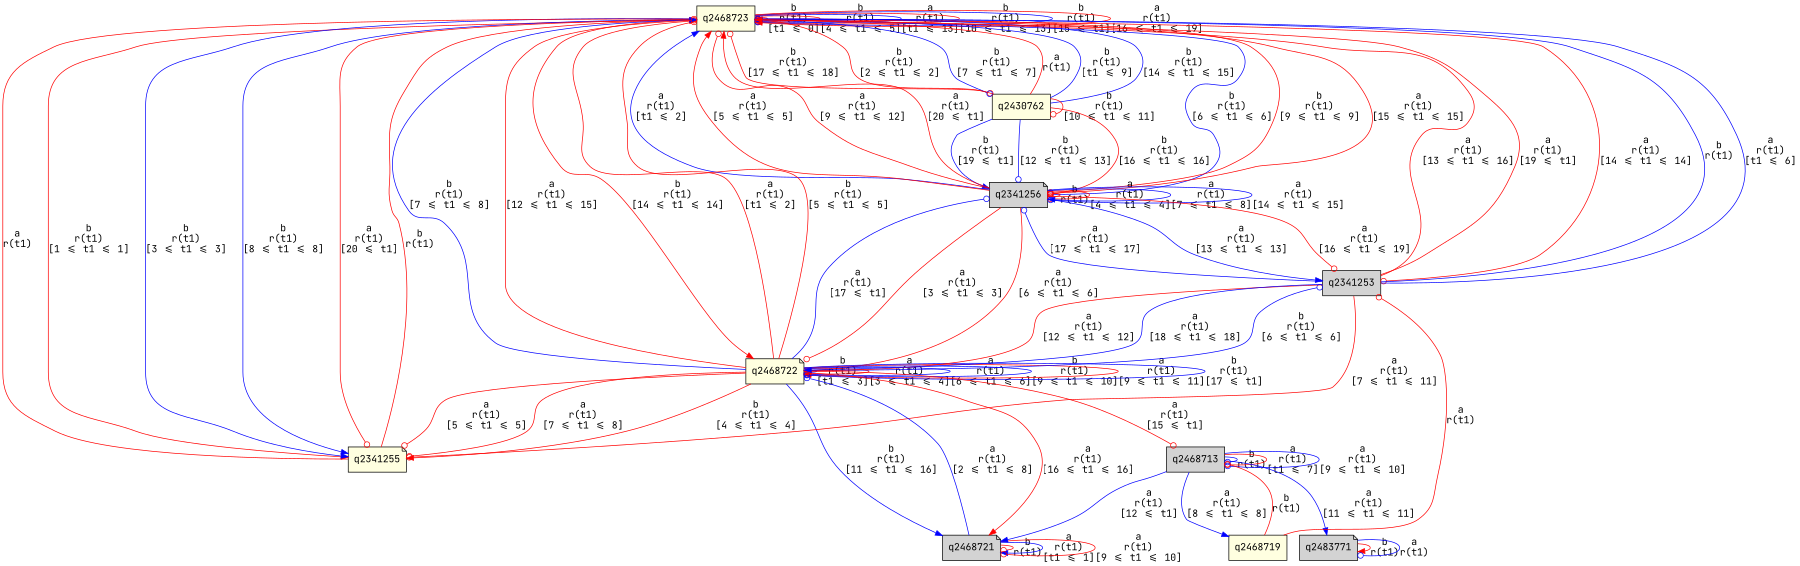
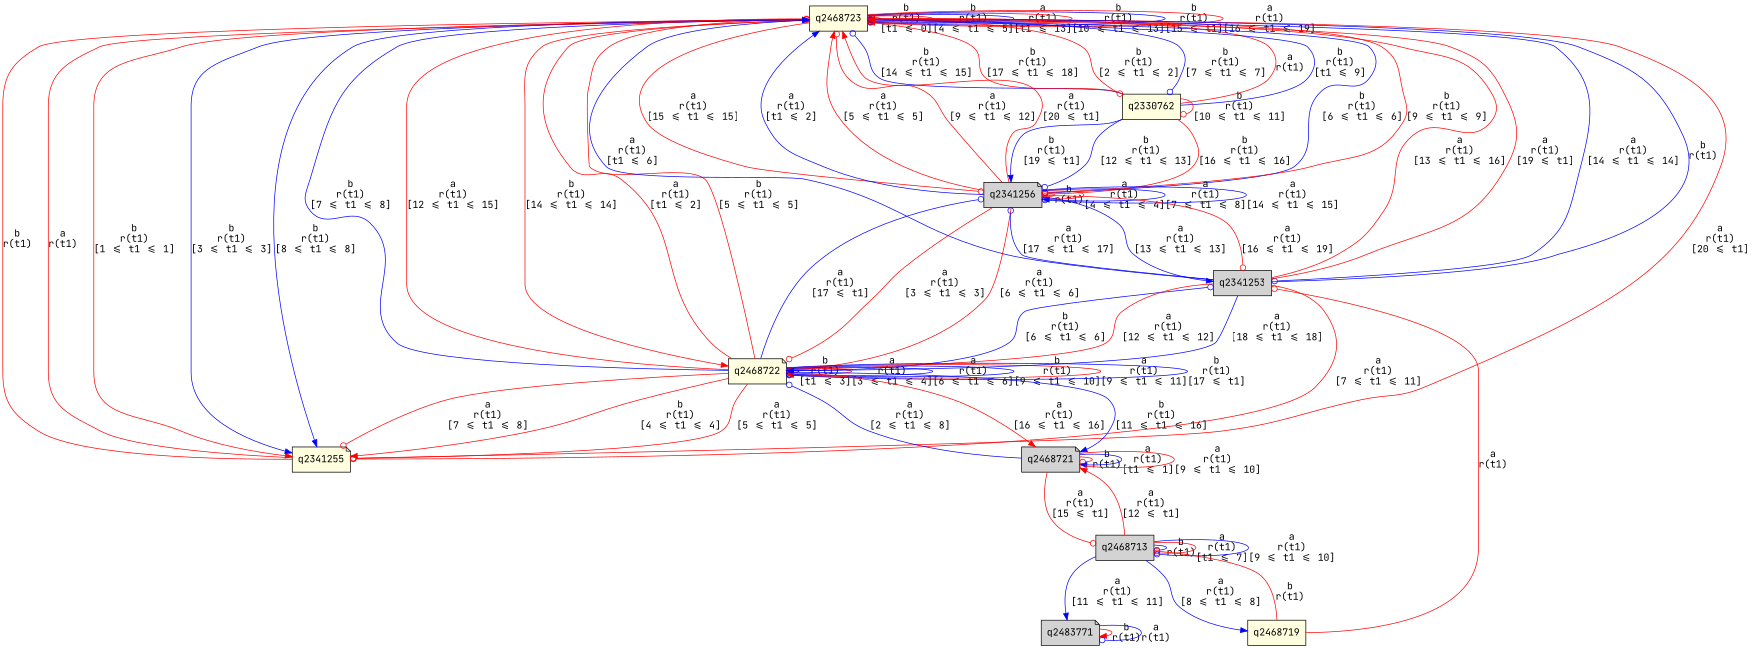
edge "q2468723" -> "q2341253": color red -> blue
node "q2430762": label "q2430762" -> "q2330762"
edge "q2468722" -> "q2468713": now "q2468721" -> "q2468713"
edge "q2468713" -> "q2468721": color blue -> red
